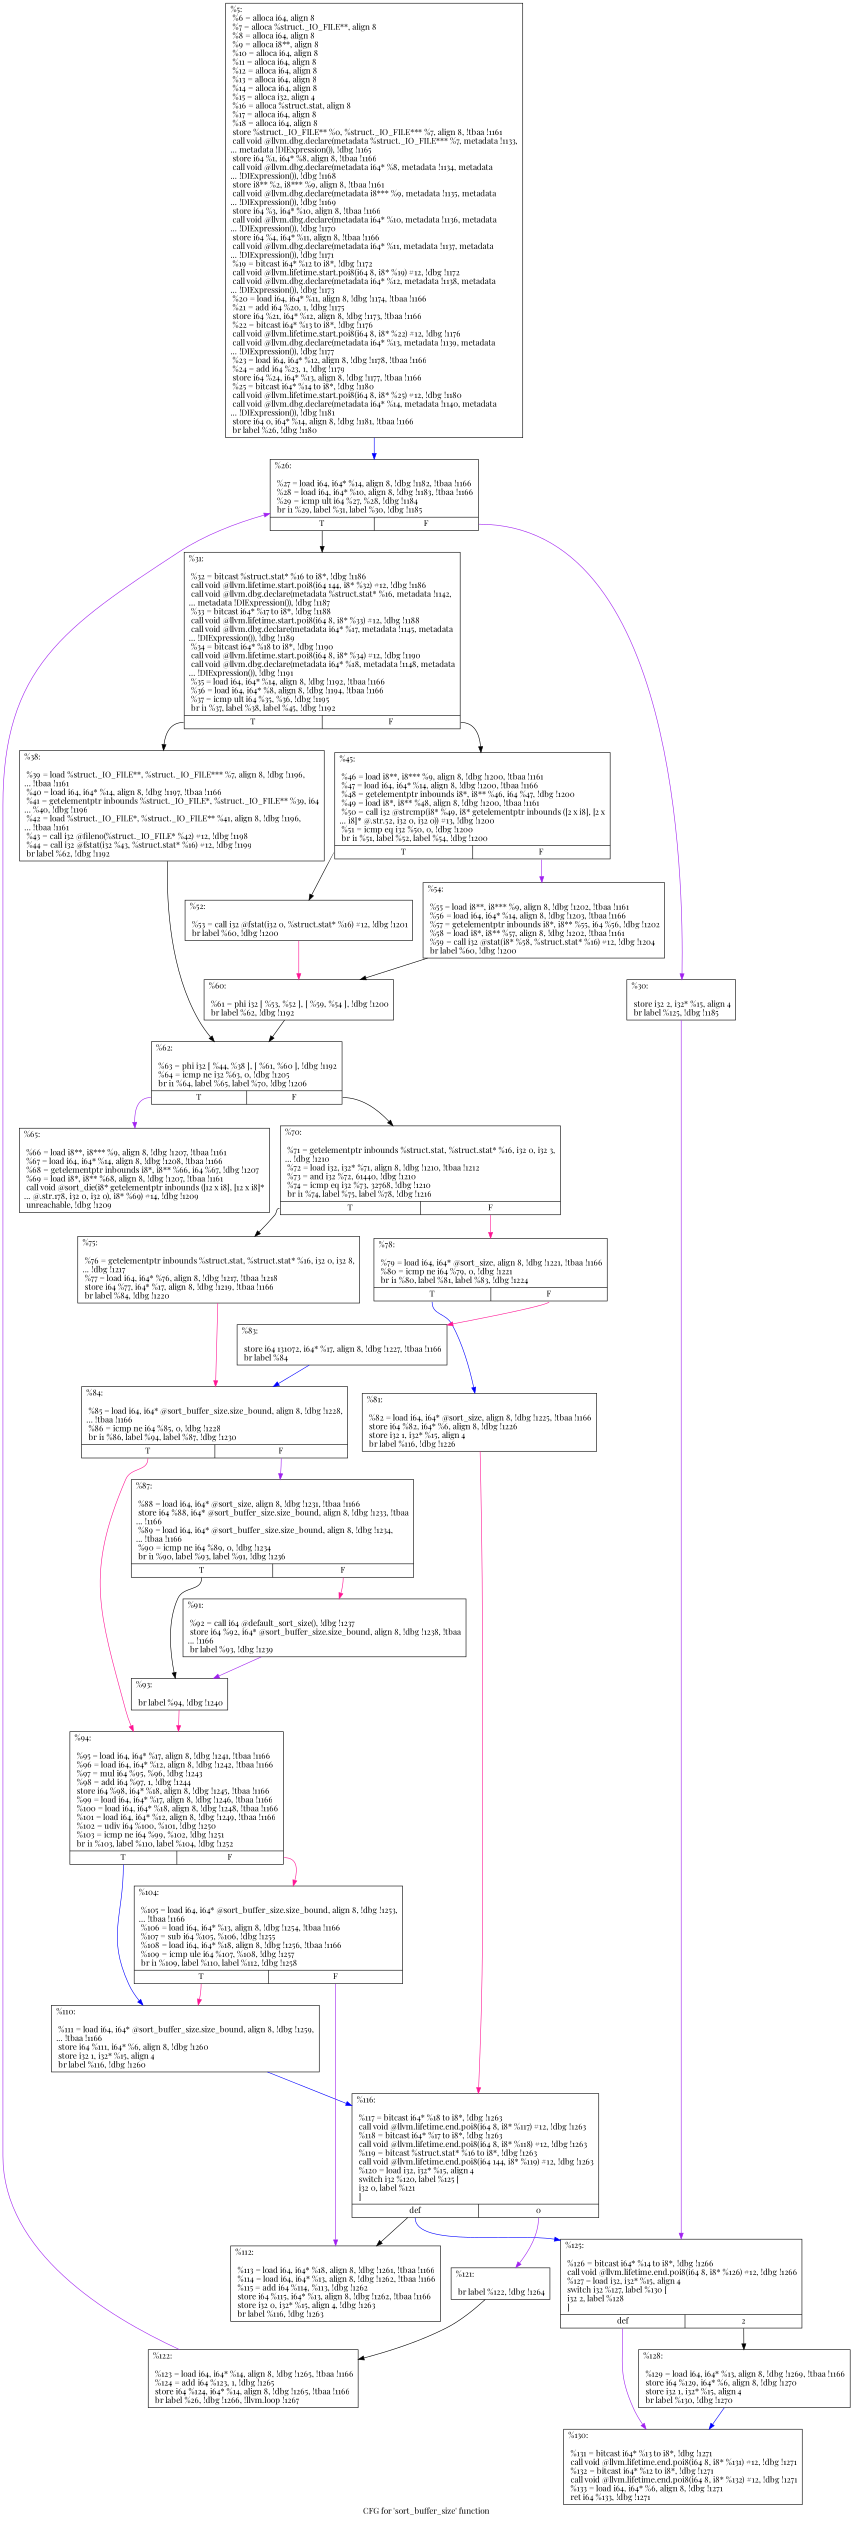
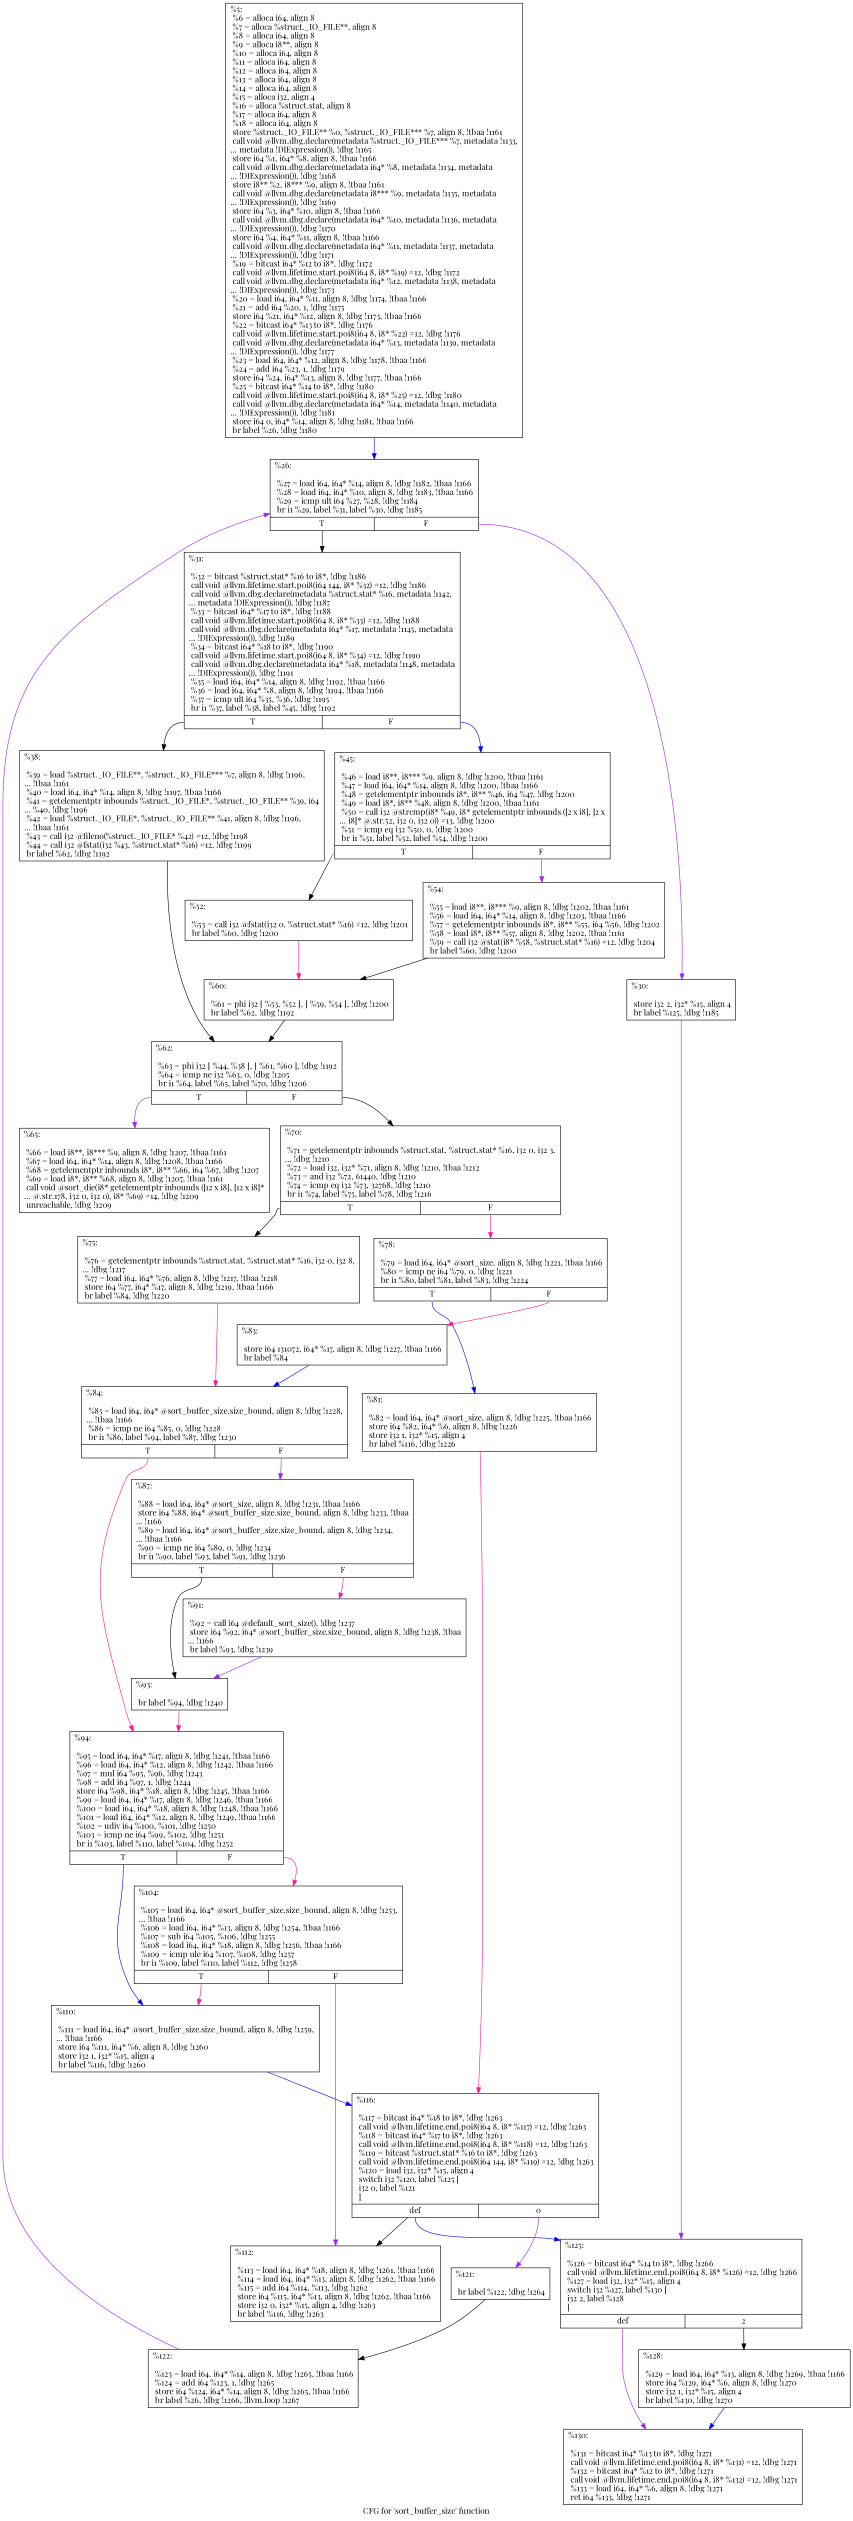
edge "%31:" -> "%45:": color black -> blue
